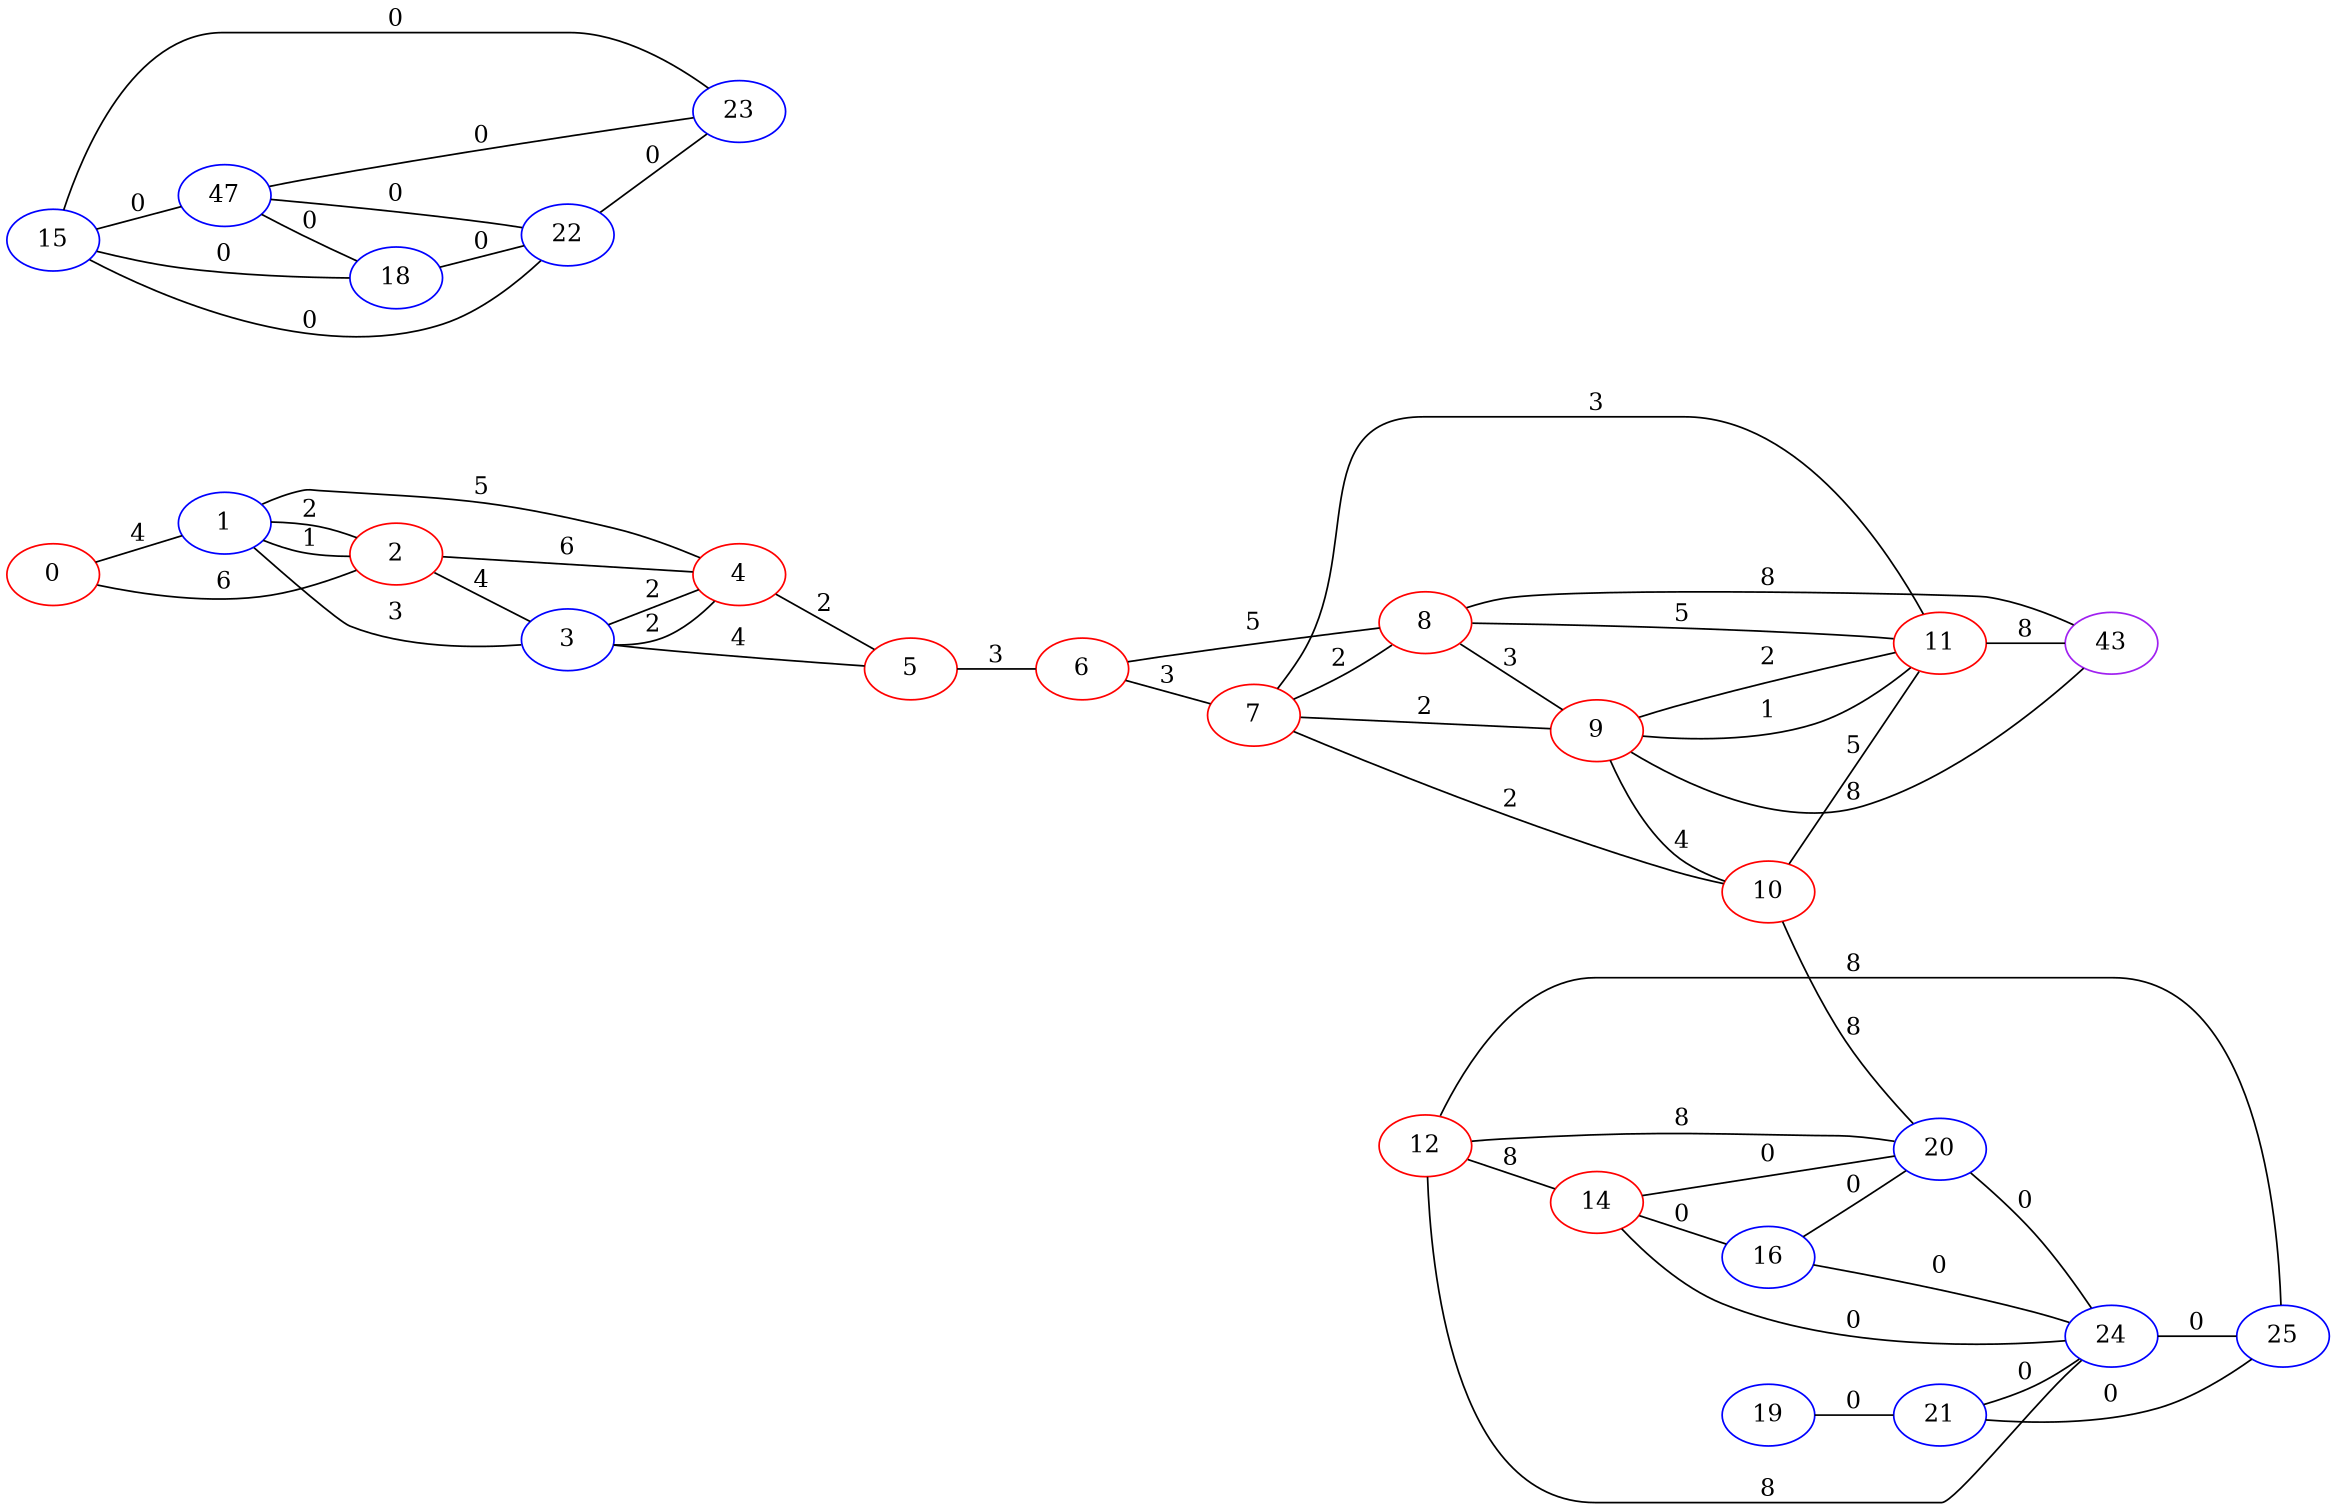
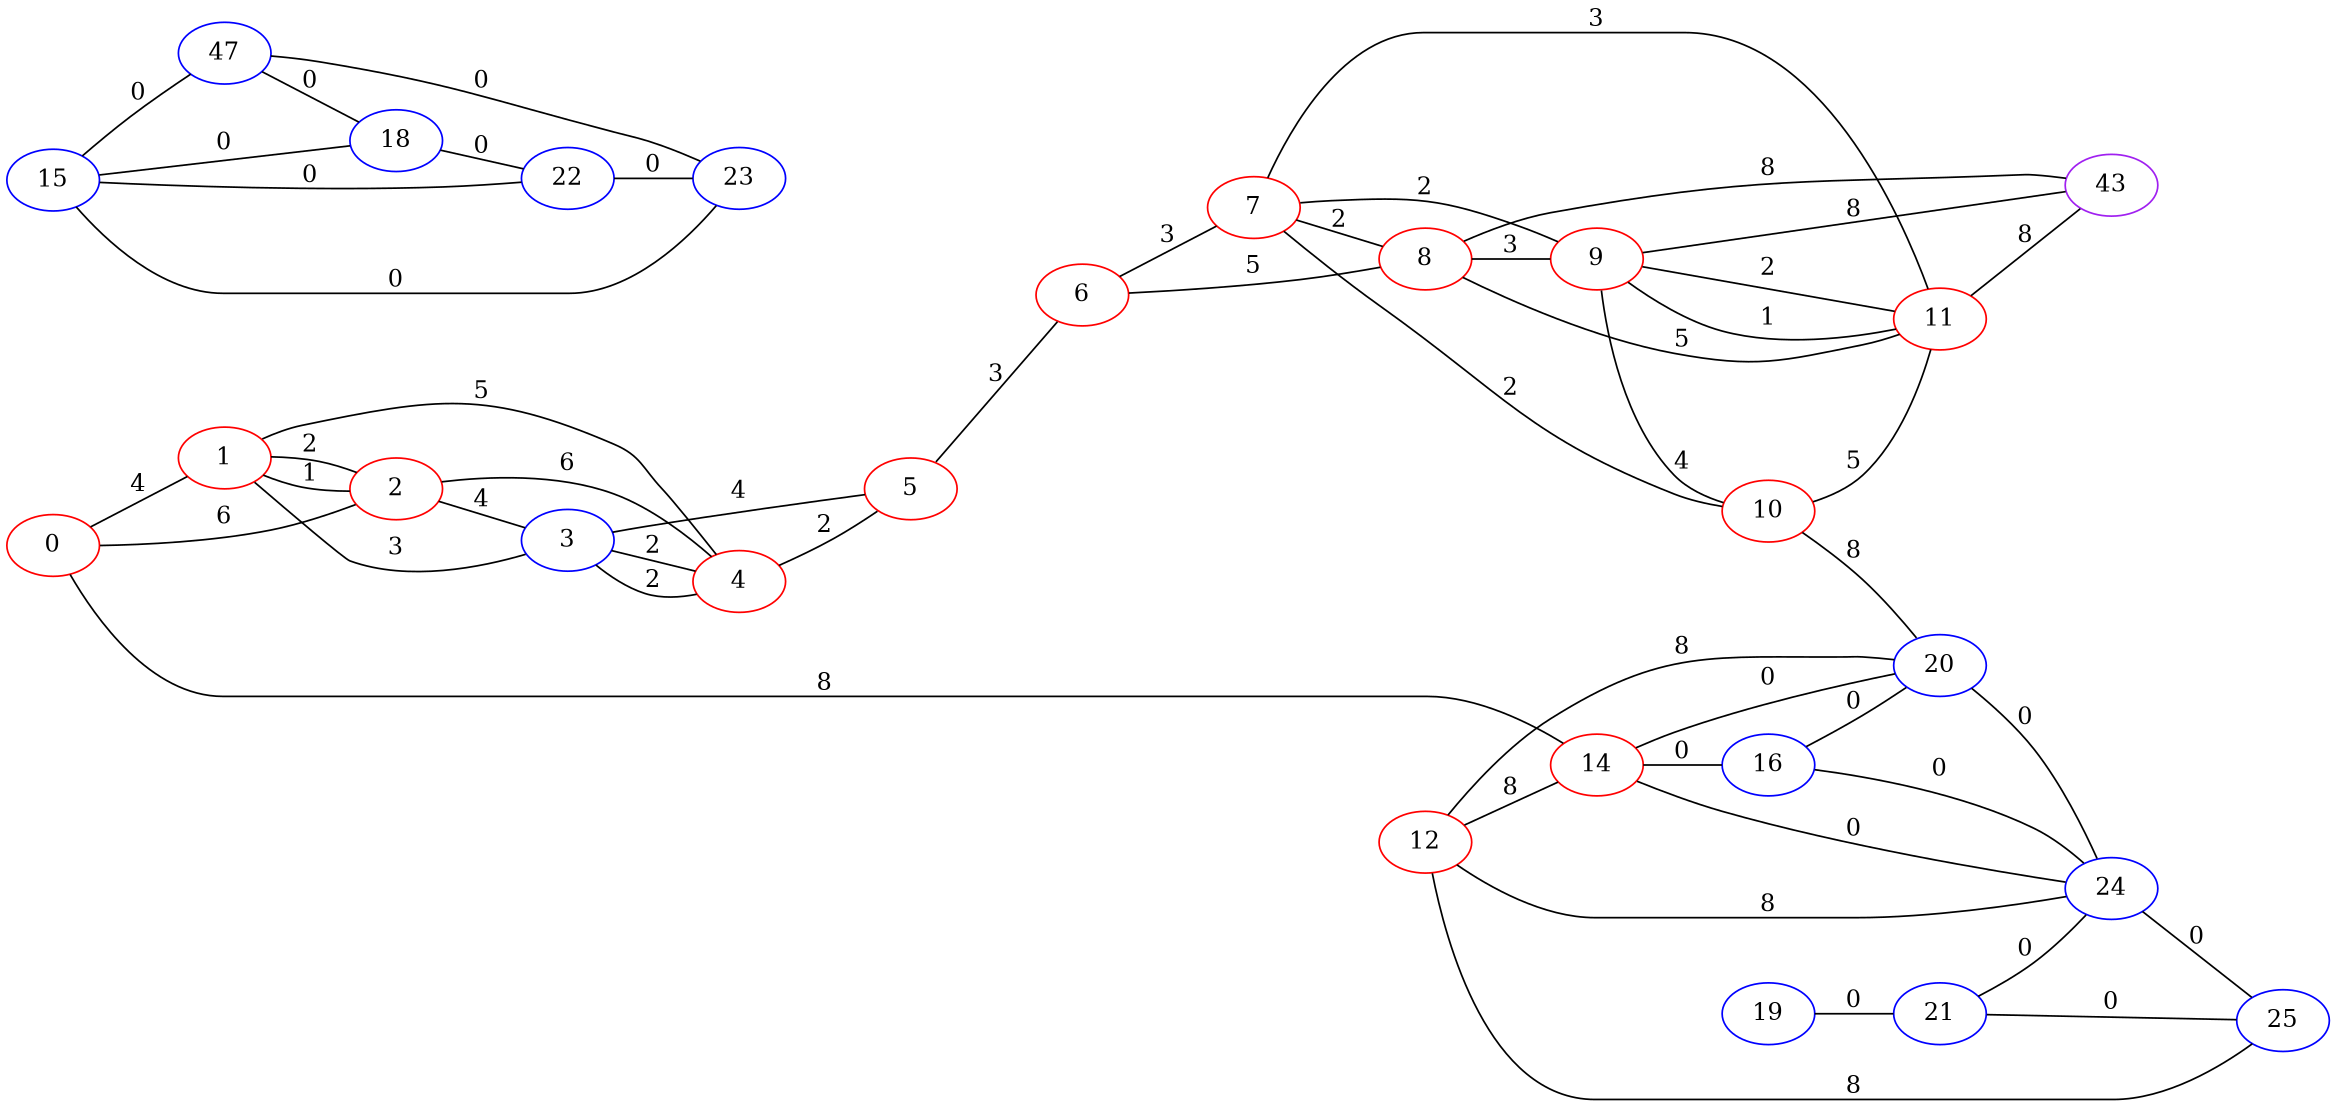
edge "47" -- "22": removed, label "0"
node "1": color blue -> red
edge "0" -- "14": added, label "8"
